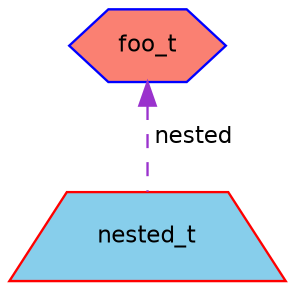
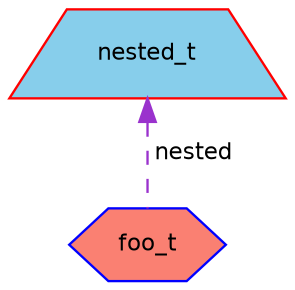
edge "nested_t" -> "foo_t": reversed
